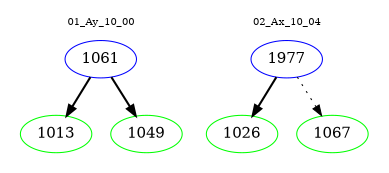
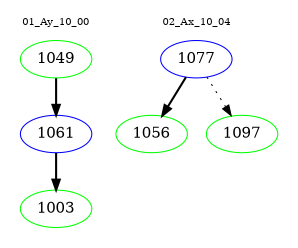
node "1977": label "1977" -> "1077"
edge "1061" -> "1049": reversed
node "1013": label "1013" -> "1003"
node "1026": label "1026" -> "1056"
node "1067": label "1067" -> "1097"
